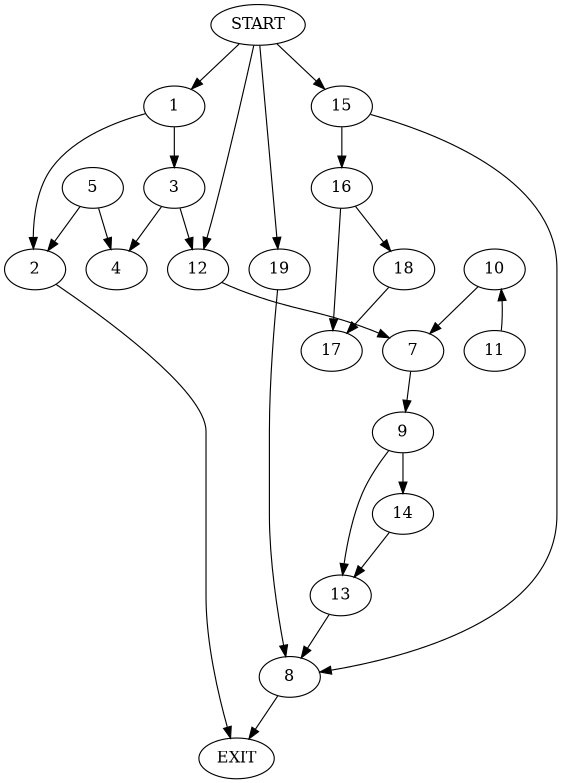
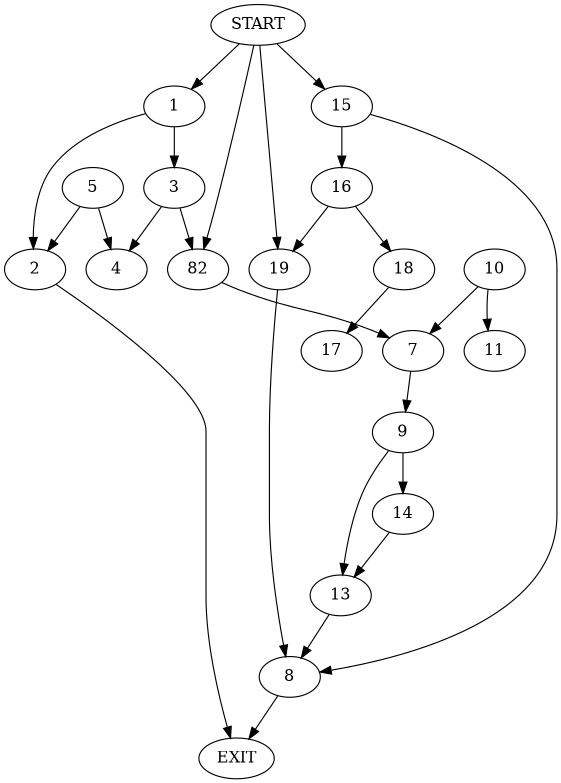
edge "16" -> "17": now "16" -> "19"
node "12": label "12" -> "82"
edge "11" -> "10": reversed
